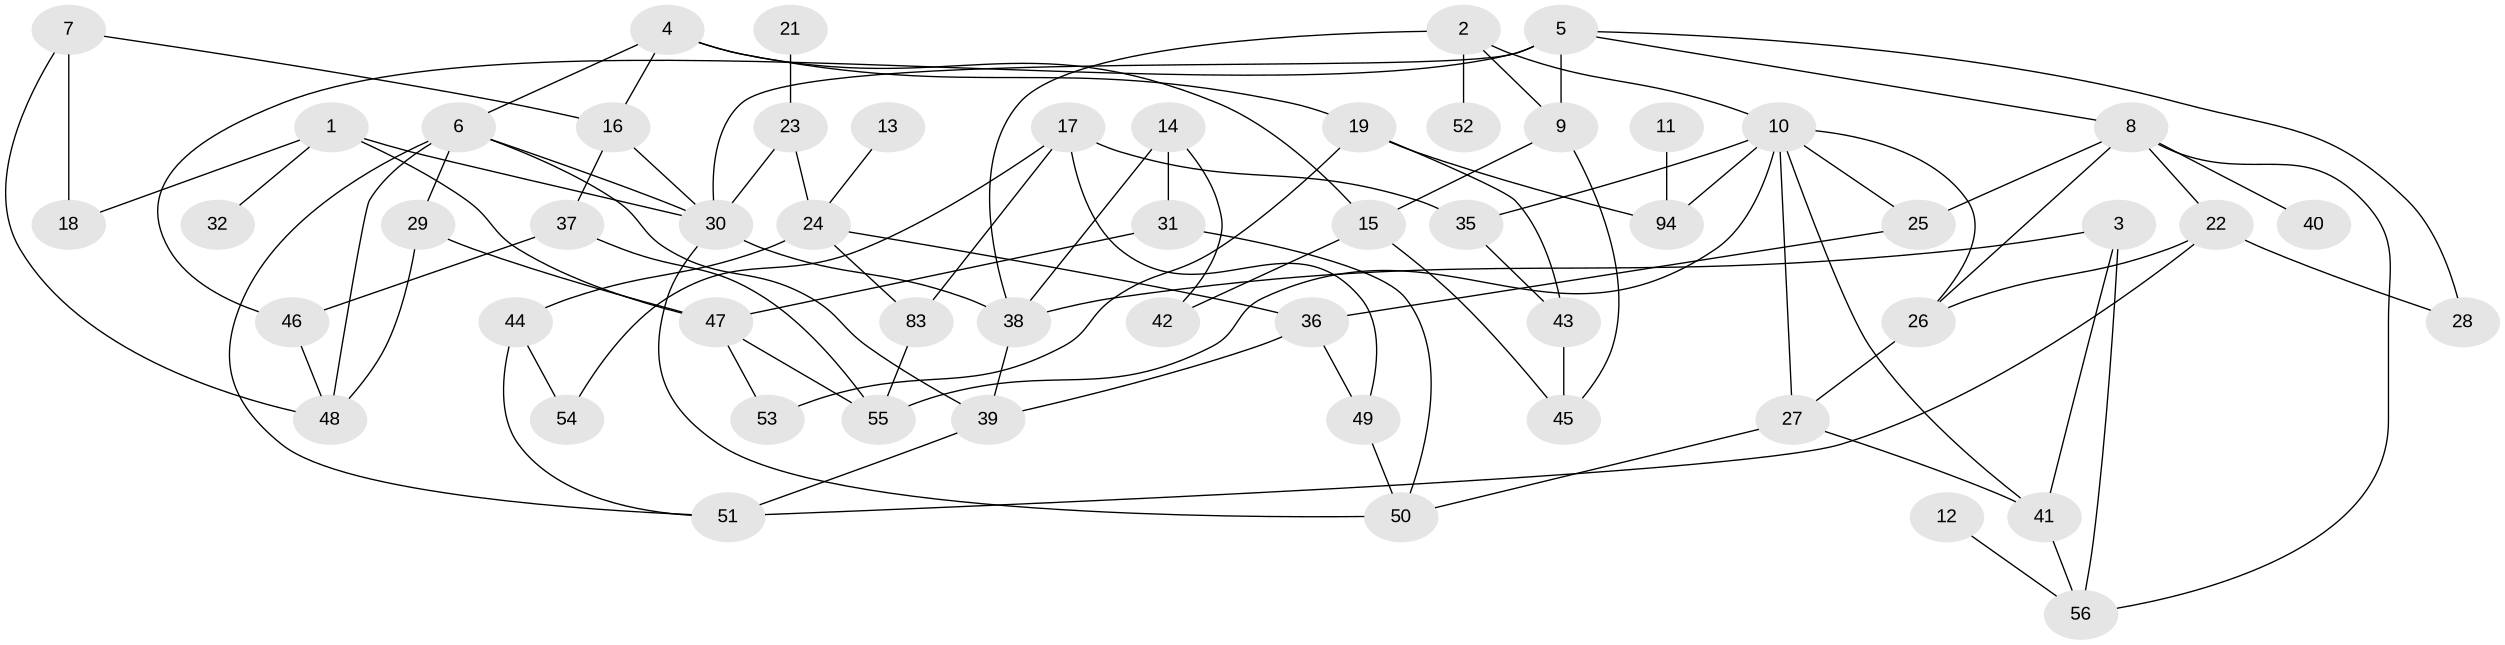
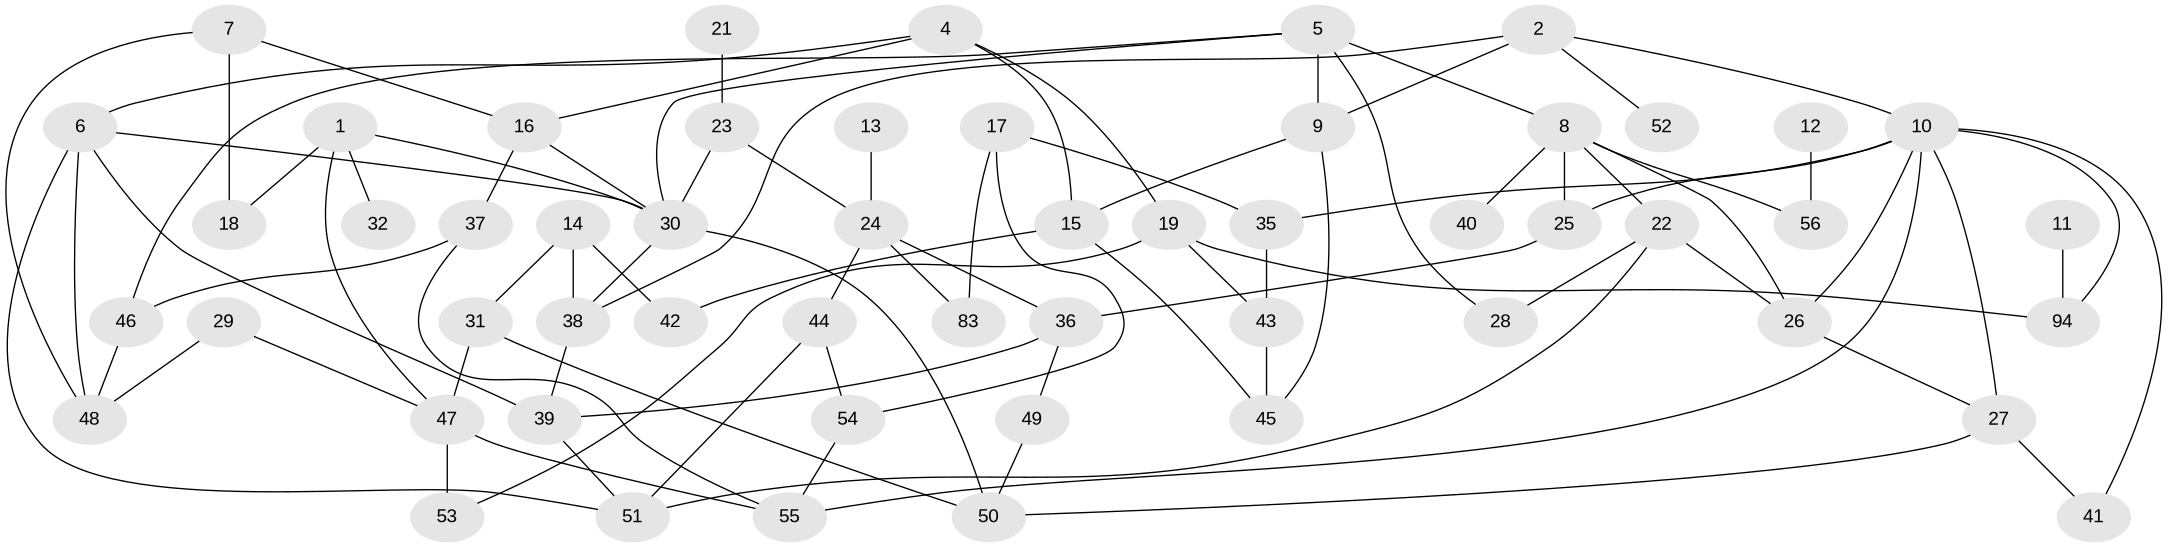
edge "6" -- "29": removed
node "3": removed
edge "17" -- "49": removed
edge "83" -- "55": now "54" -- "55"
edge "41" -- "56": removed
